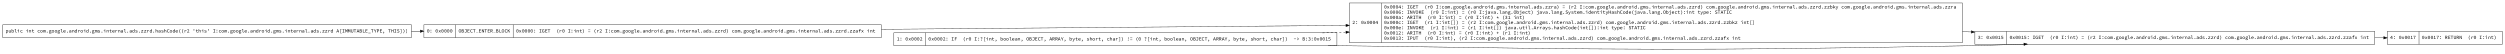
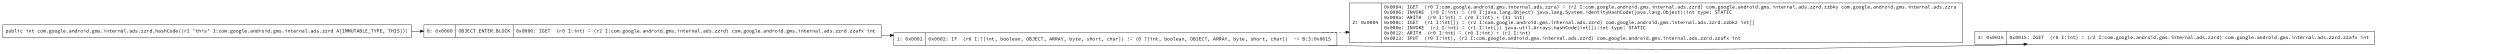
edge "0: 0x0000" -> "2: 0x0004": now "0: 0x0000" -> "1: 0x0002"
edge "2: 0x0004" -> "3: 0x0015": removed
node "4: 0x0017": removed
